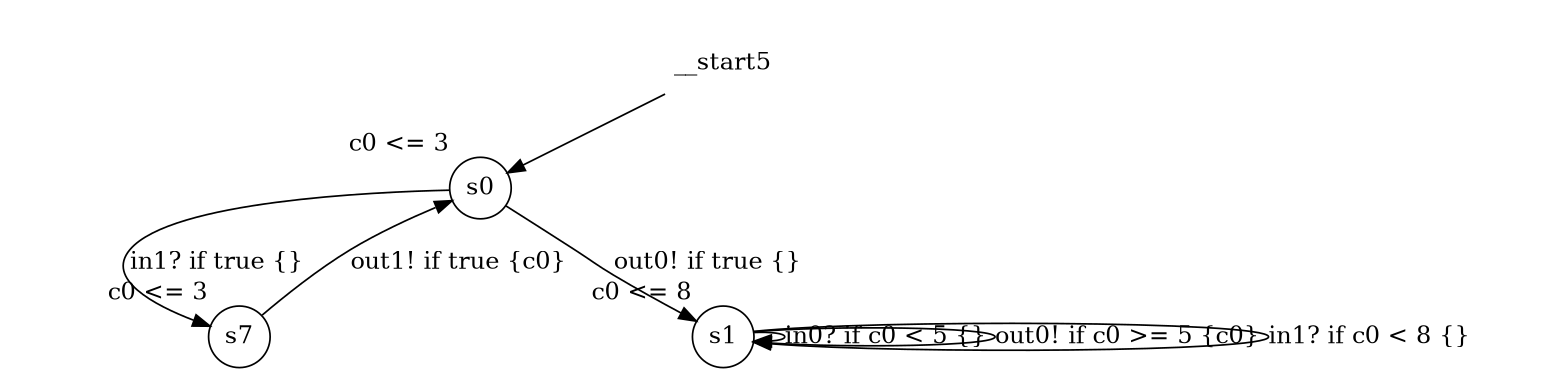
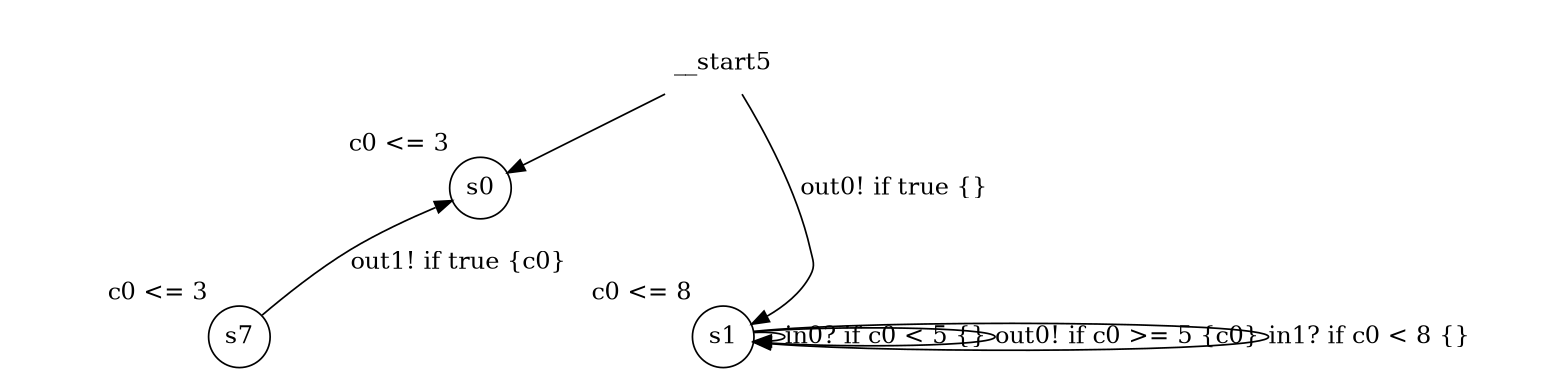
edge "s0 c0 <= 3" -> "s7 c0 <= 3": removed, label "in1? if true {}"
edge "s0 c0 <= 3" -> "s1 c0 <= 8": now "__start5" -> "s1 c0 <= 8"
